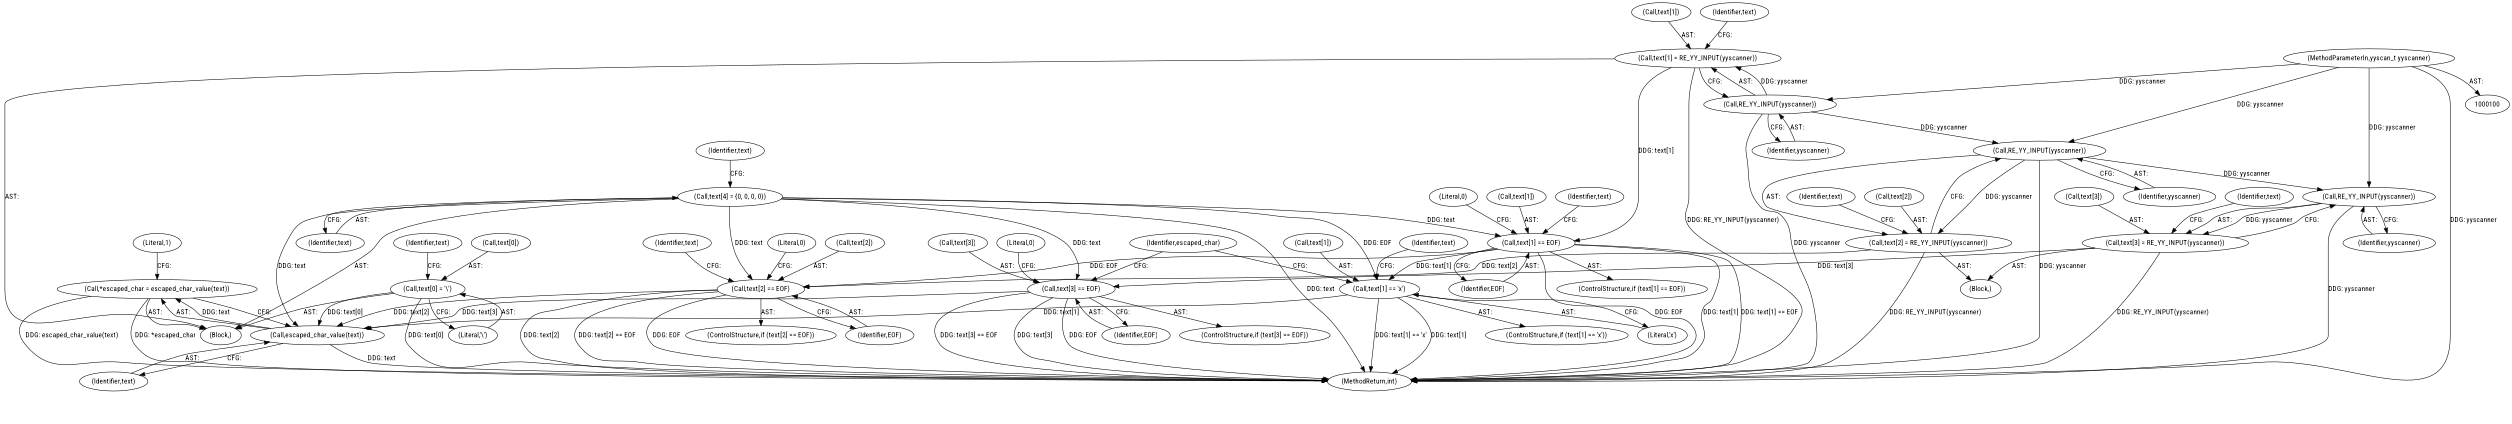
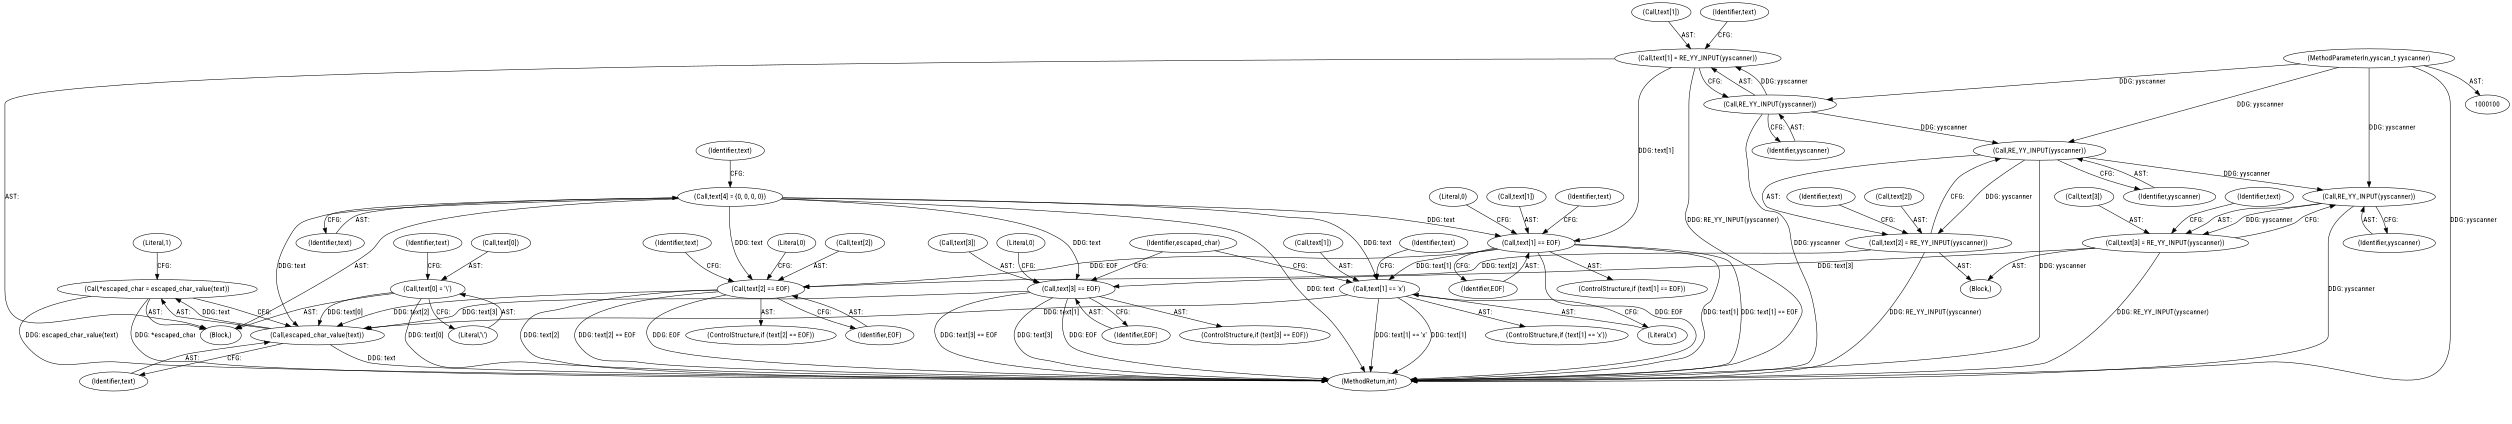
edge "(Call,text[4] = {0, 0, 0, 0})" -> "(Call,text[1] == 'x')": label "DDG: EOF" -> "DDG: text"
